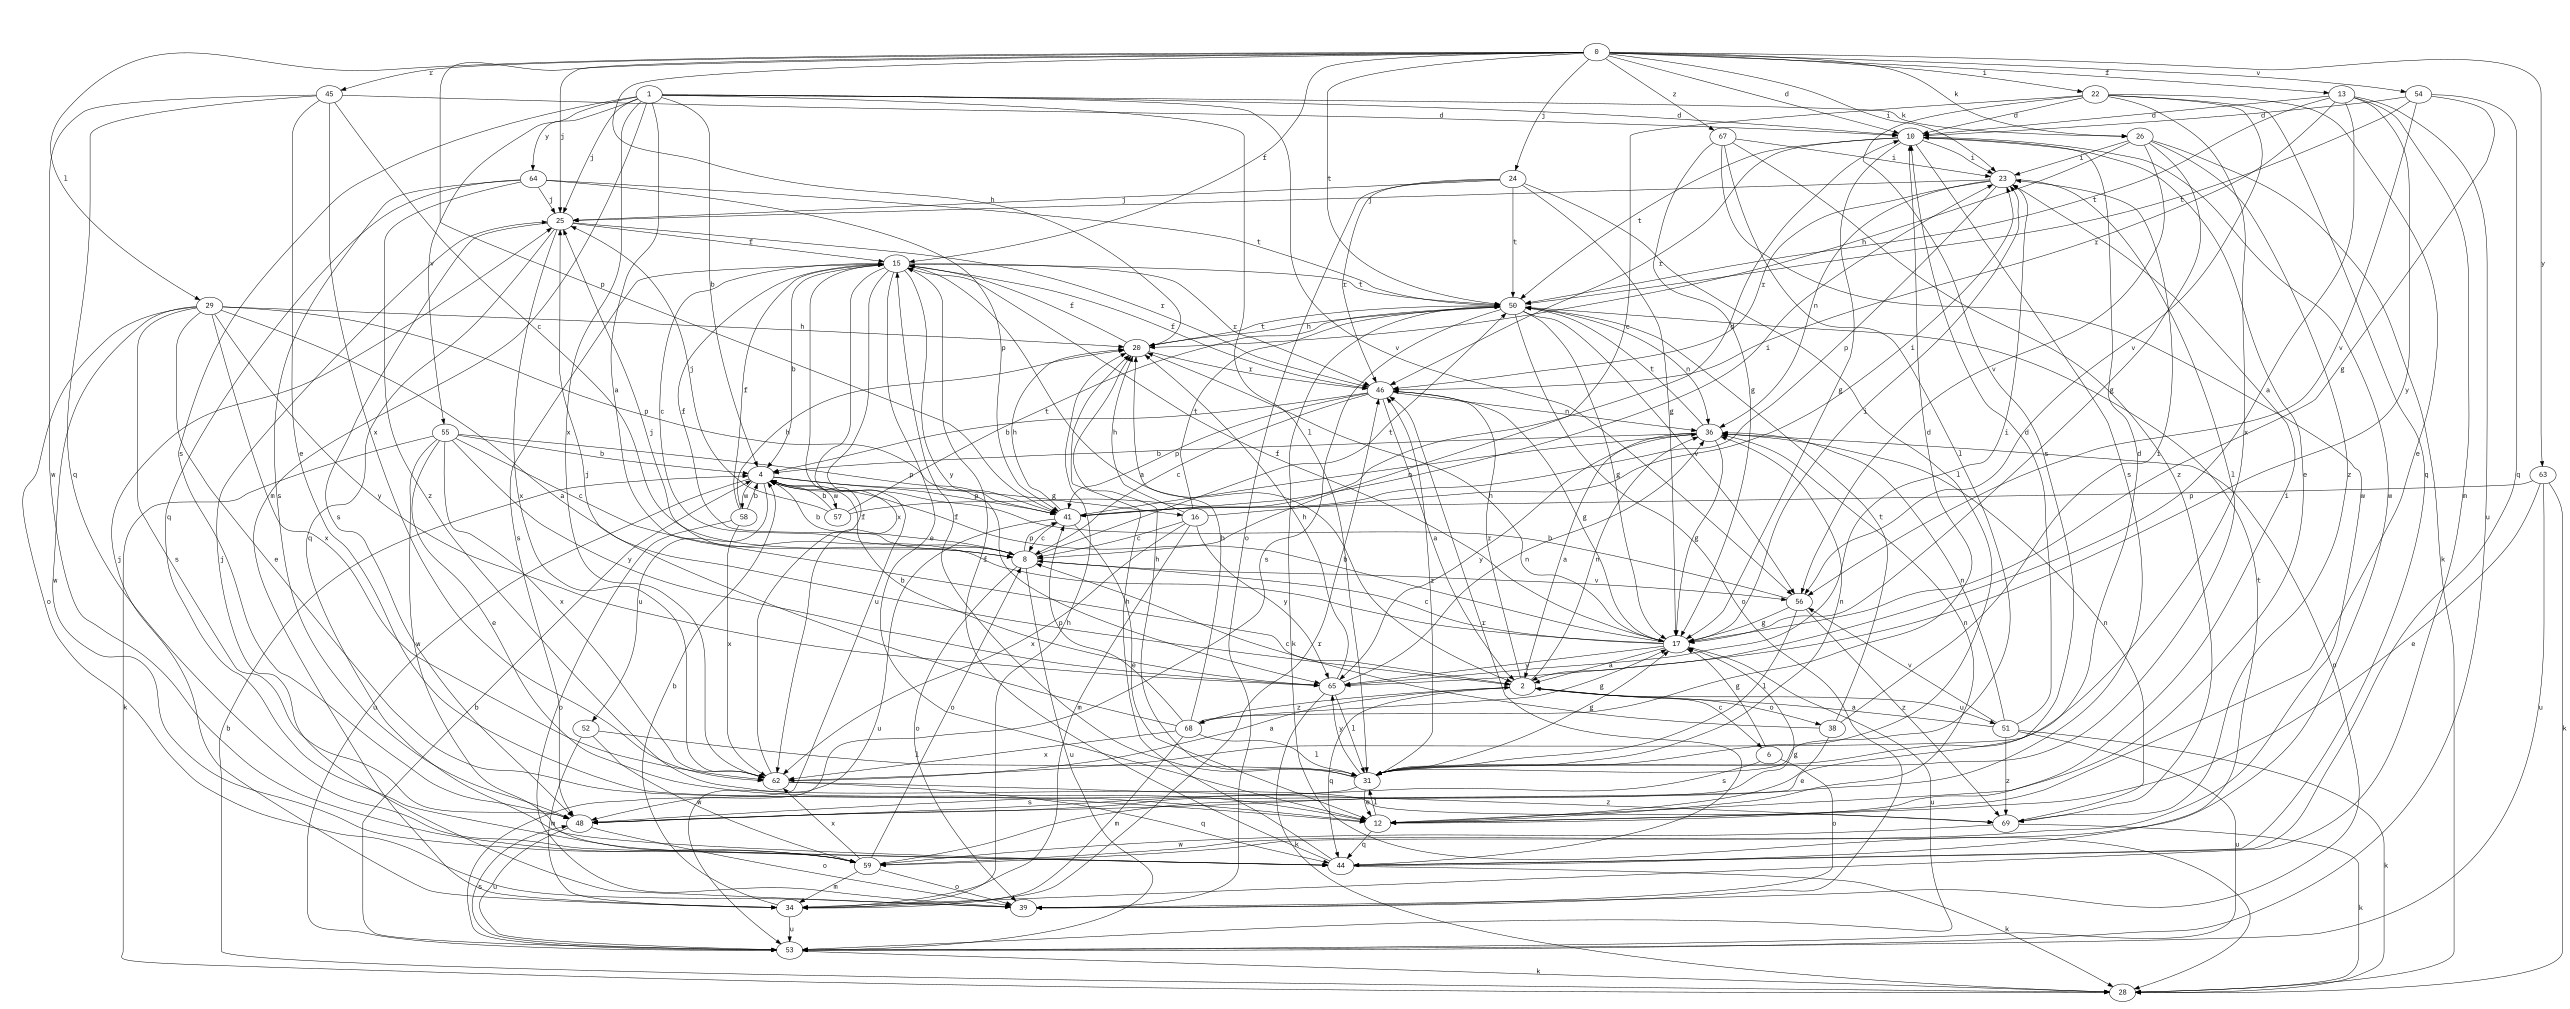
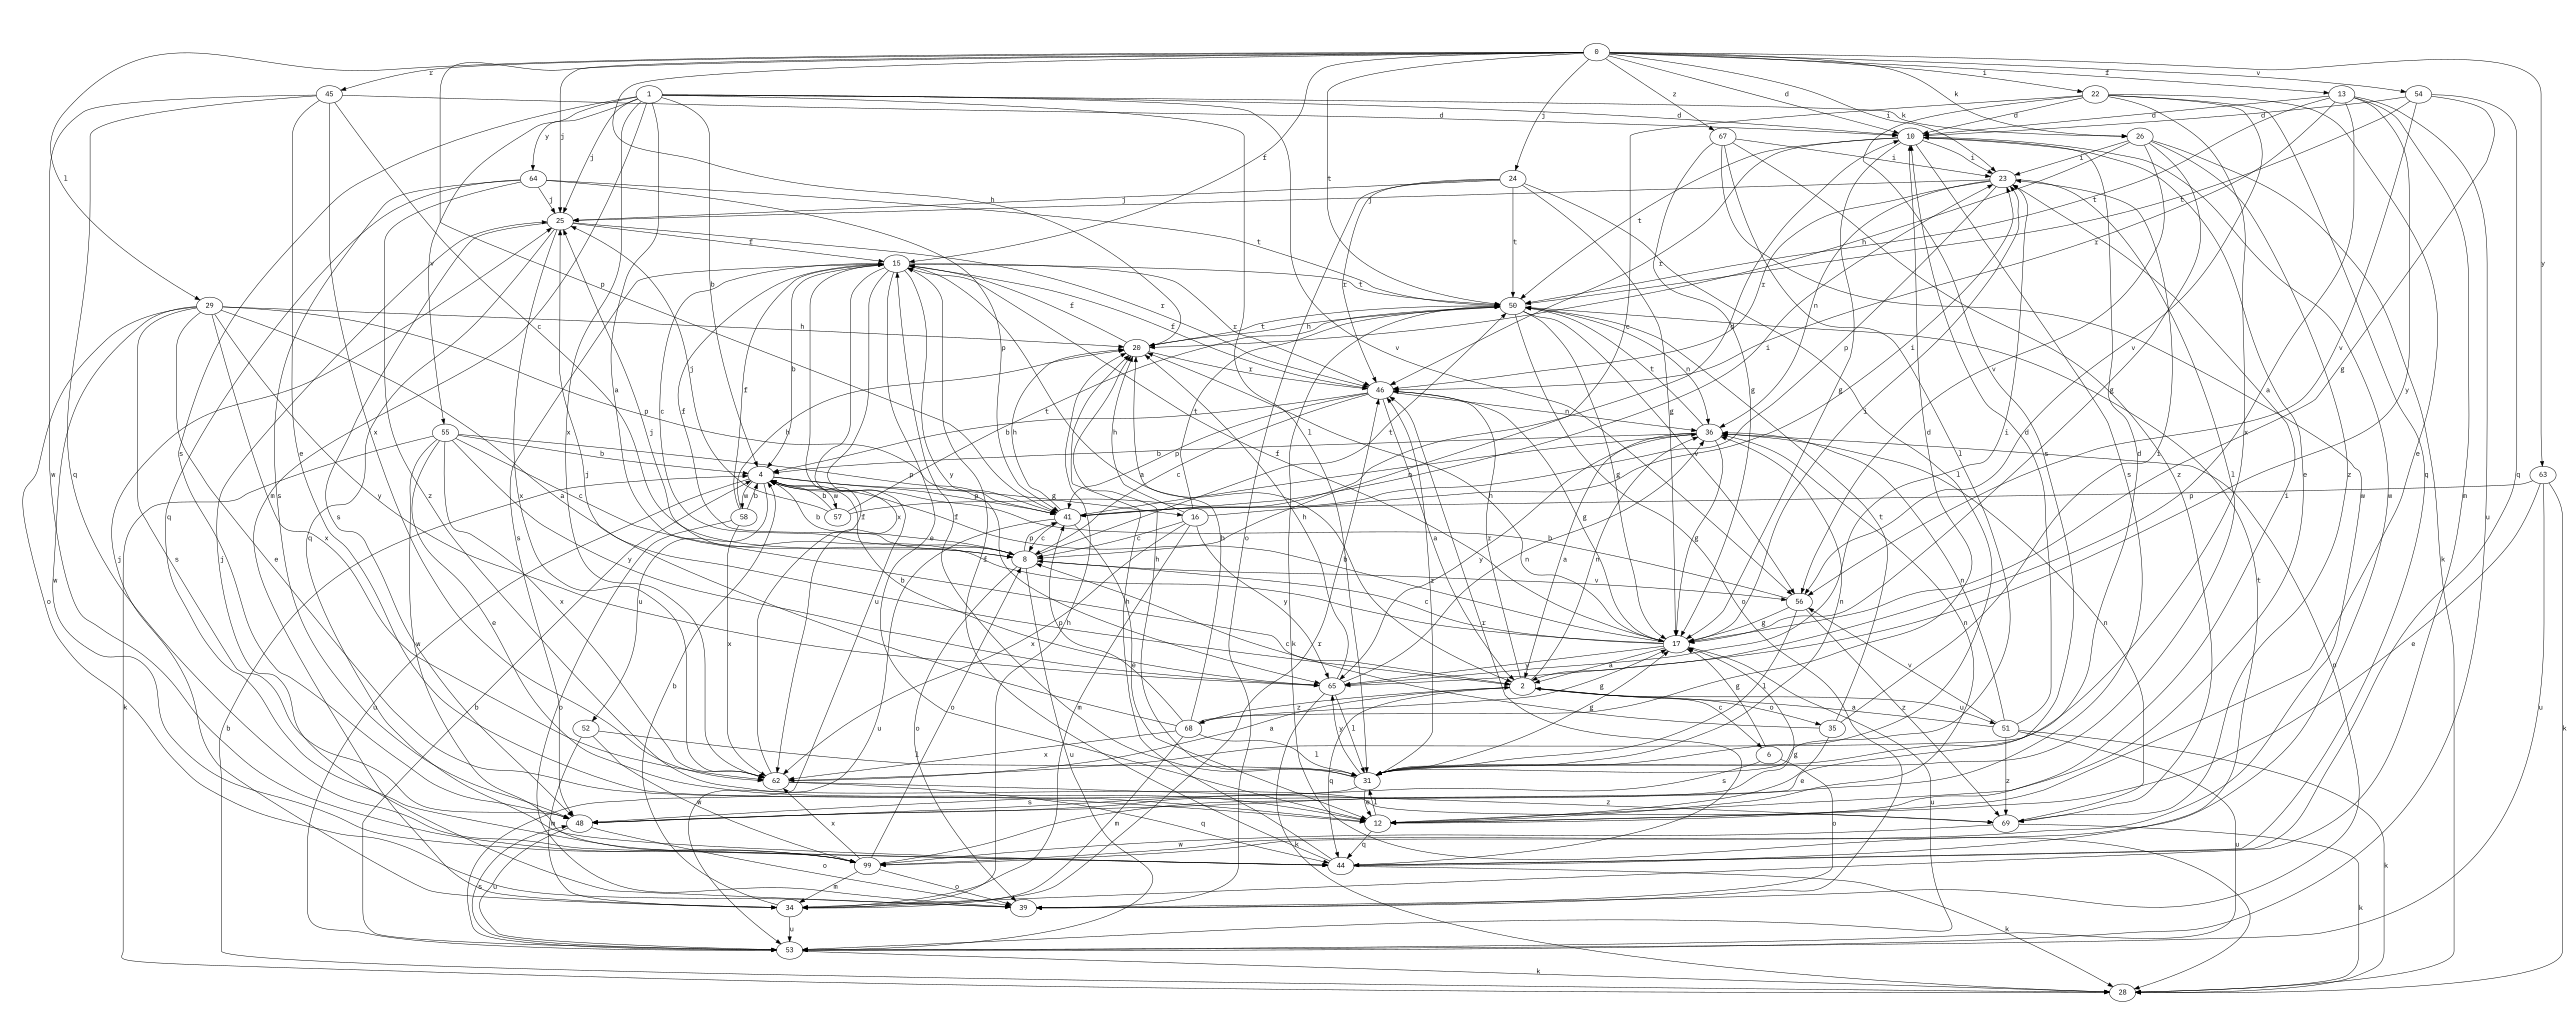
edge "50" -> "48": removed, label "s"
node "38": label "38" -> "35"
node "59": label "59" -> "99"
